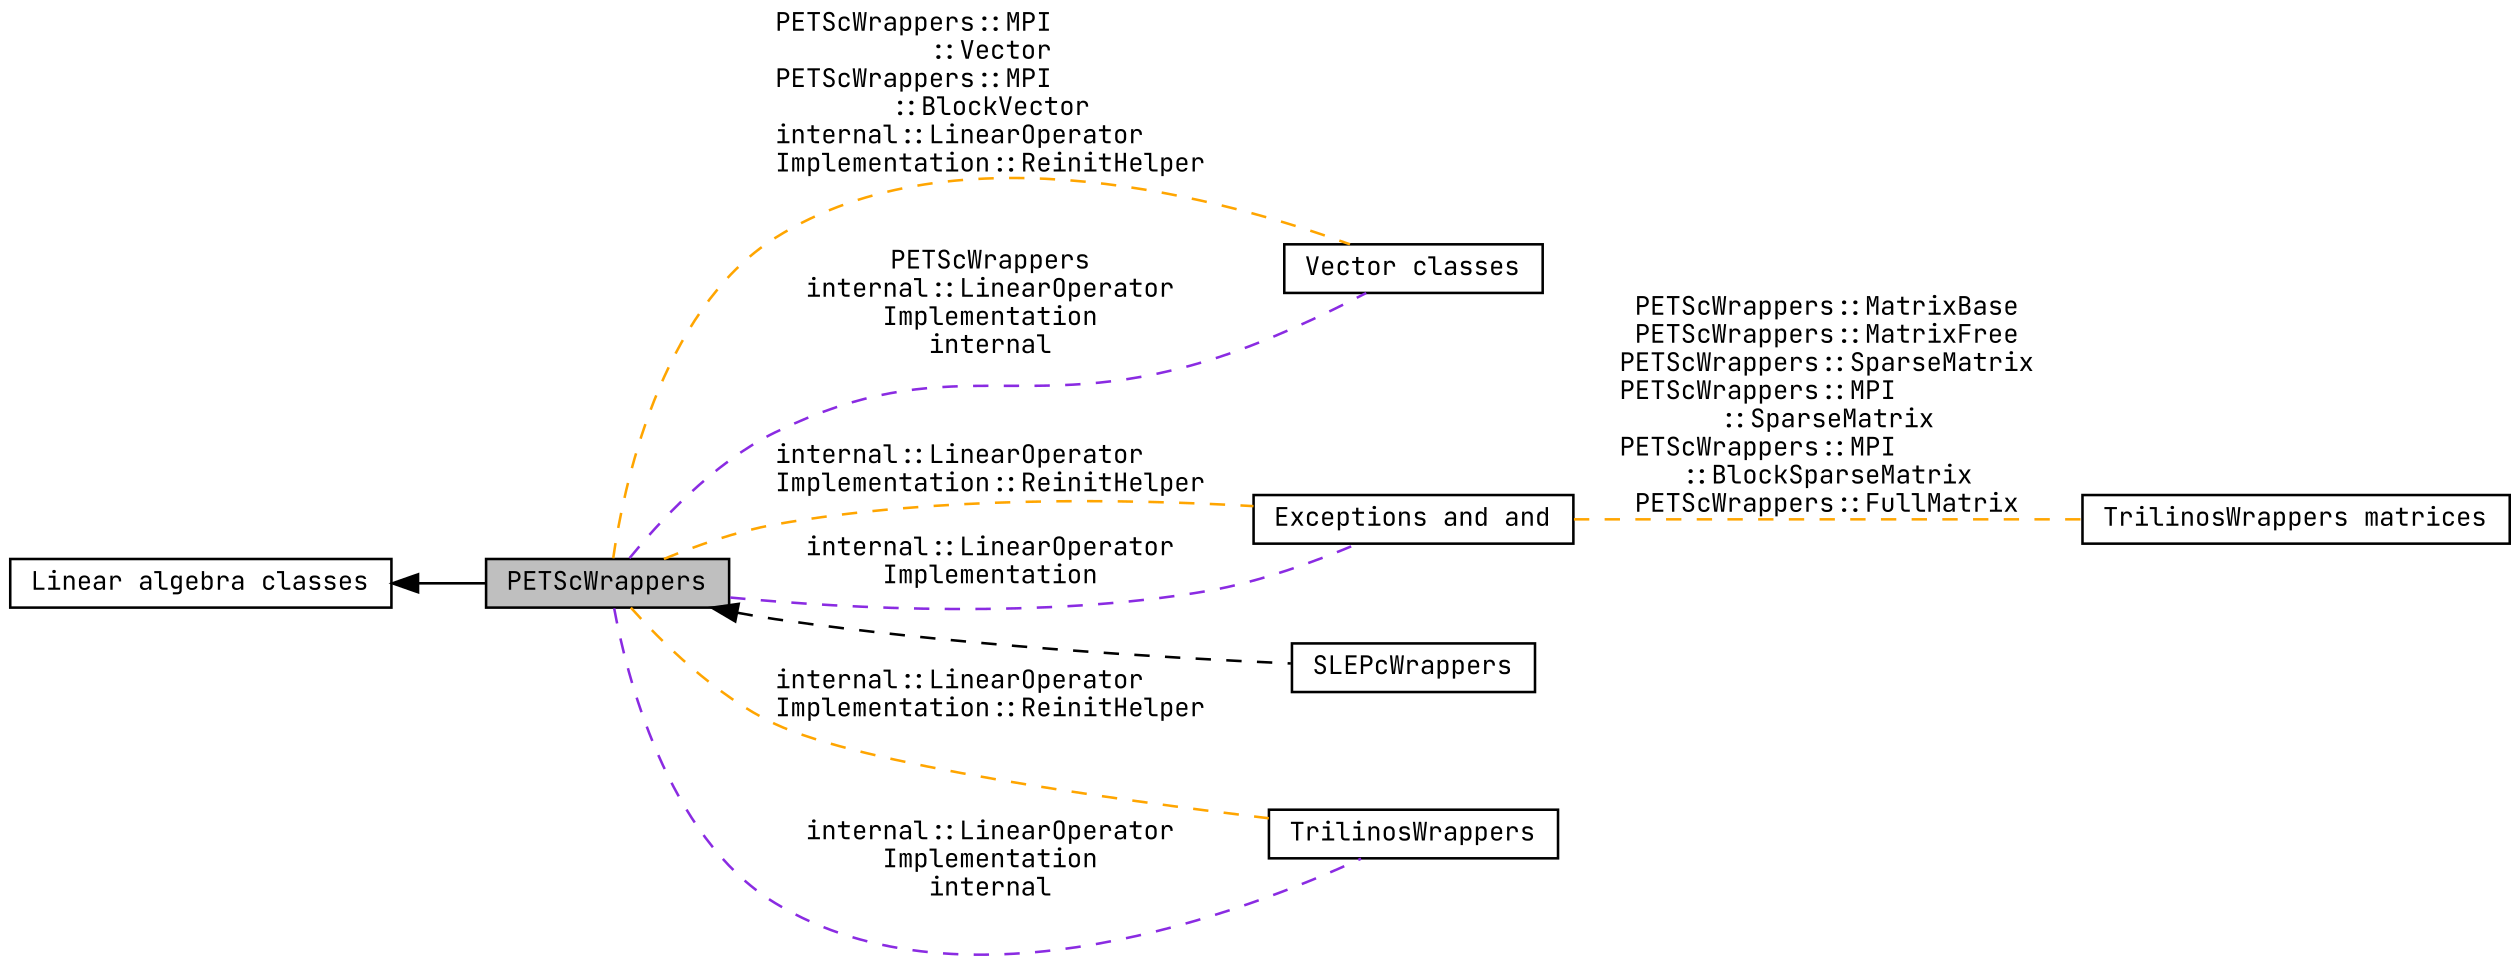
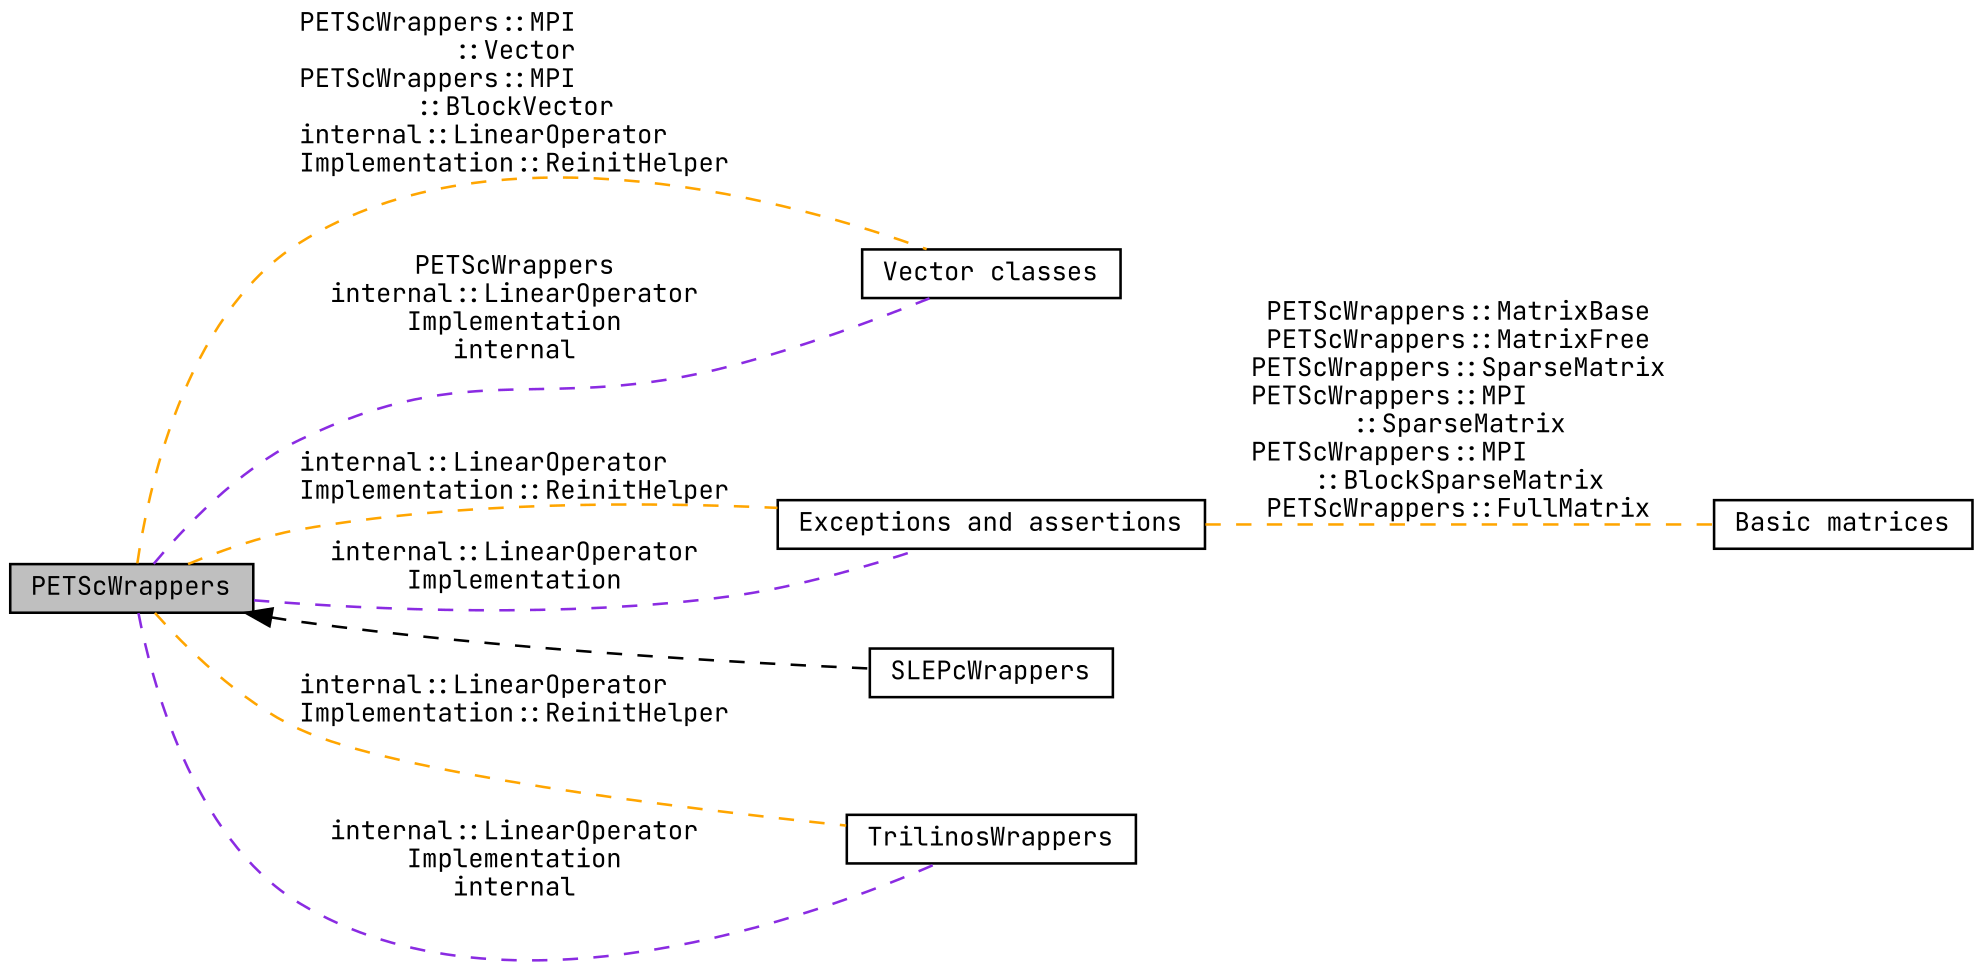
node "Exceptions and and": label "Exceptions and and" -> "Exceptions and assertions"
node "TrilinosWrappers matrices": label "TrilinosWrappers matrices" -> "Basic matrices"
node "Linear algebra classes": removed
